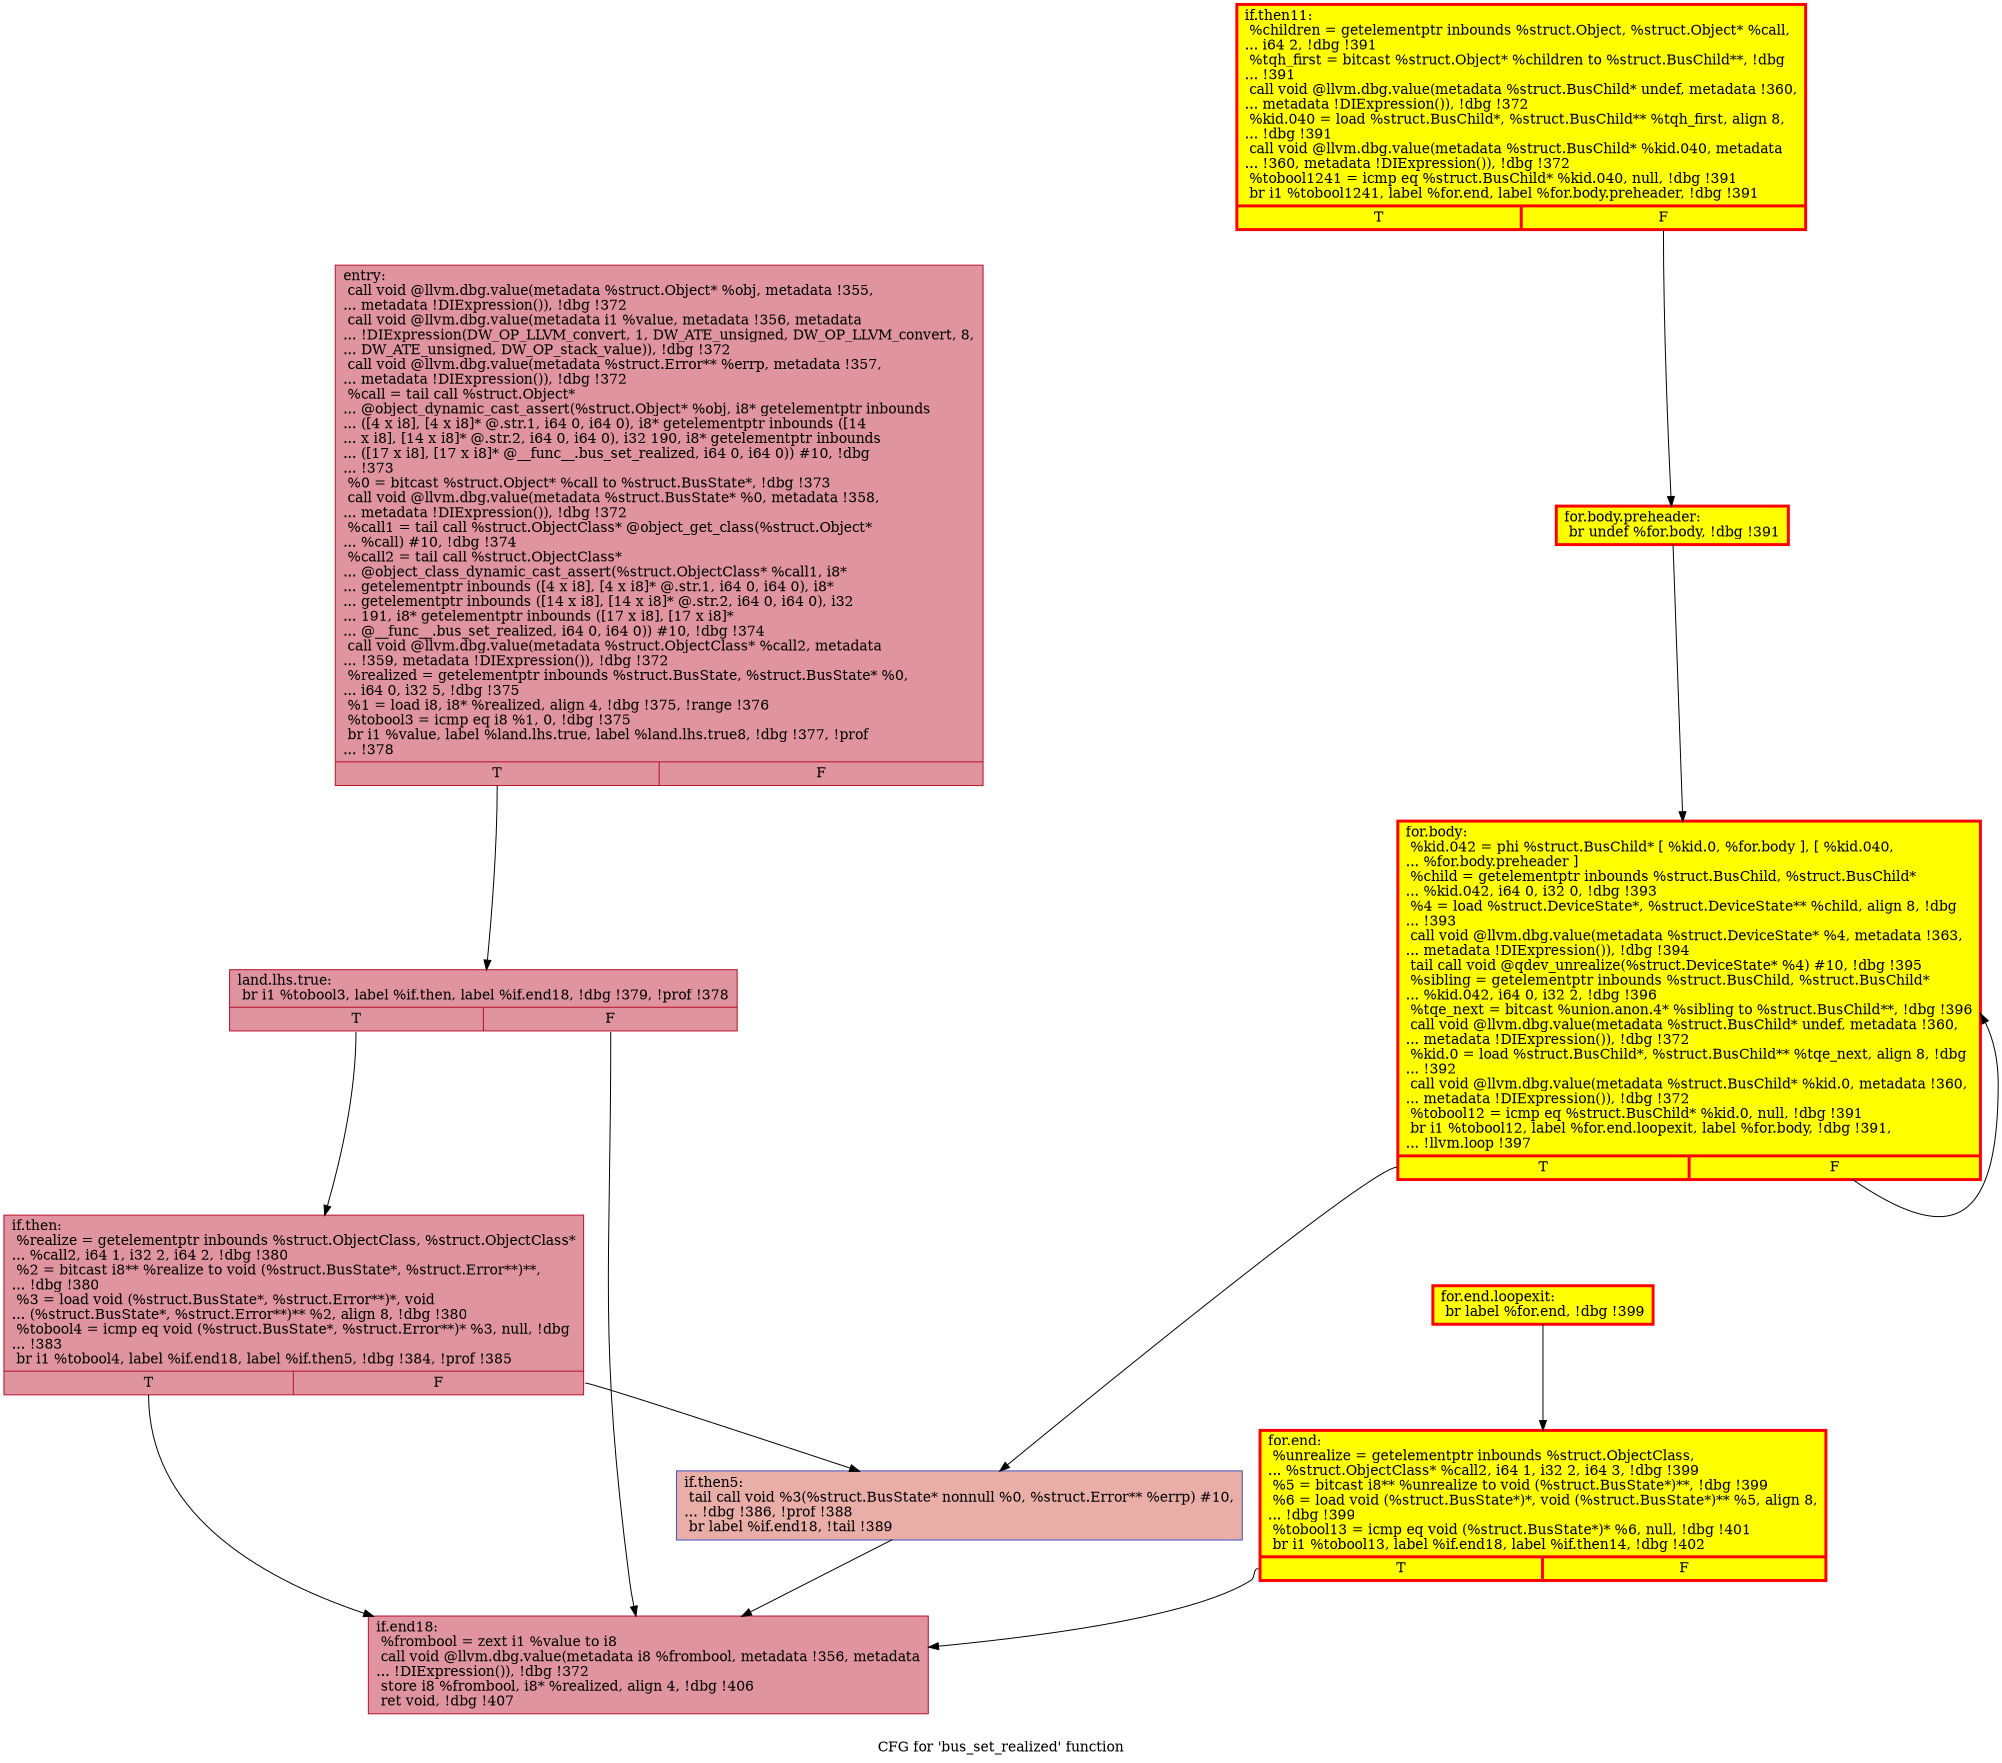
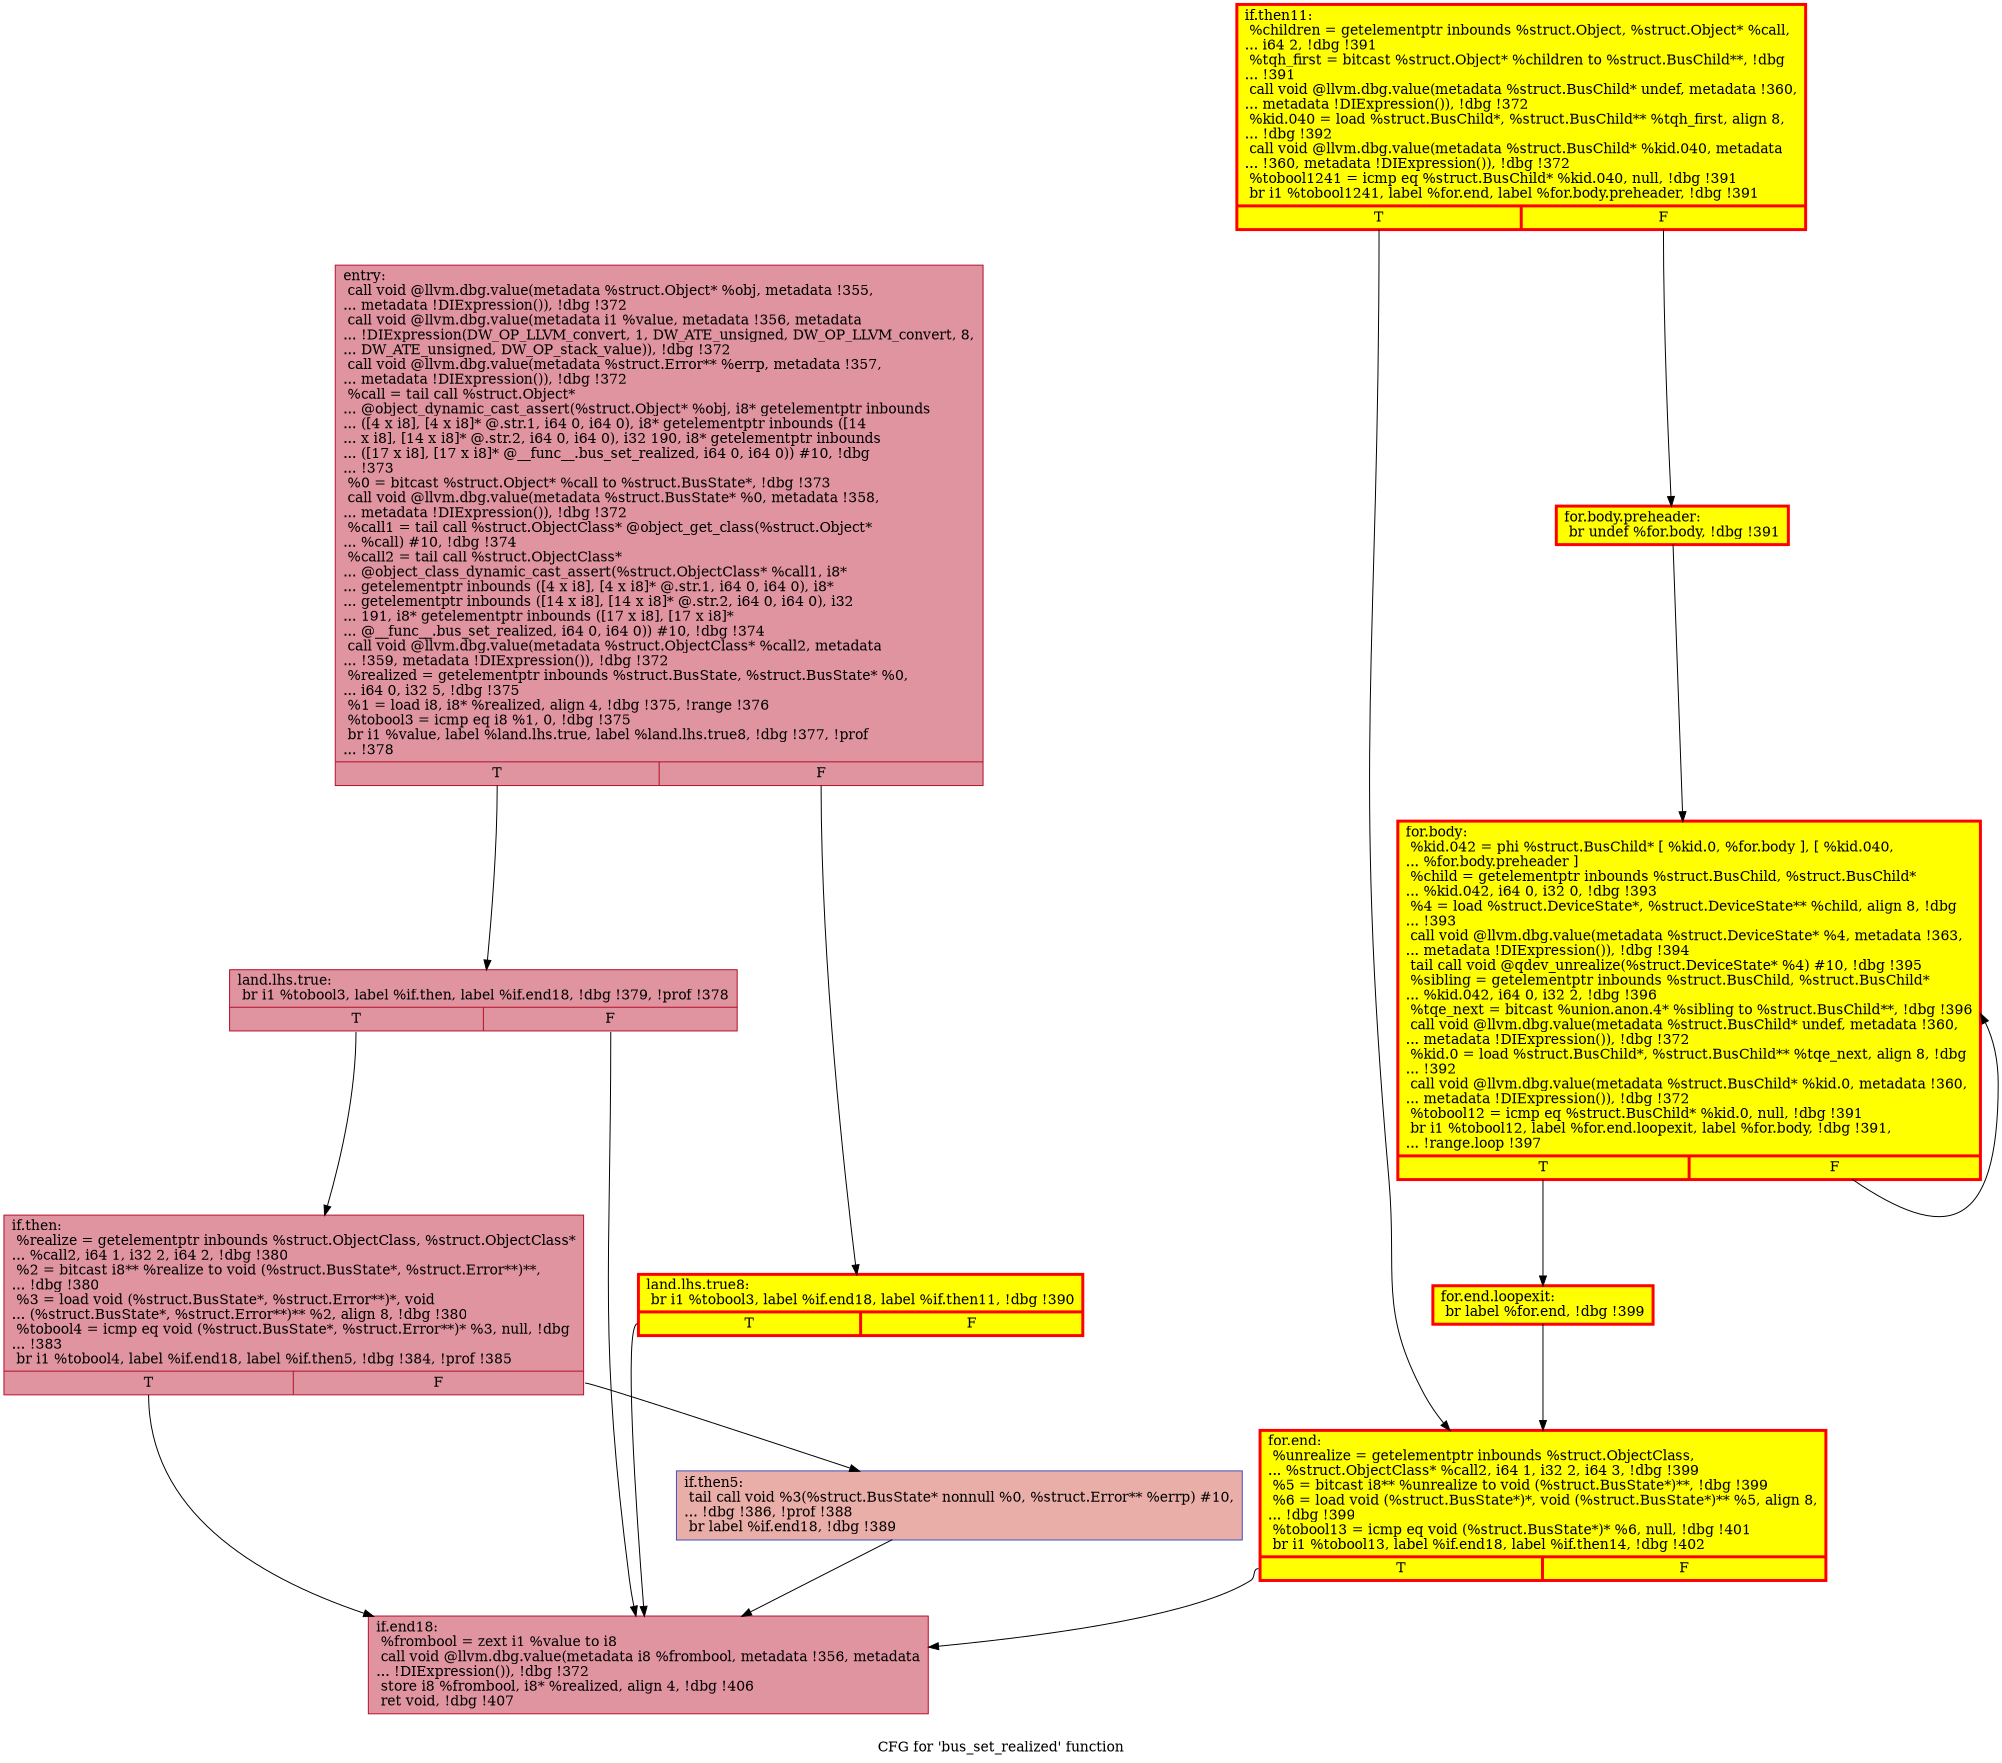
node "if.then11:": text "... !dbg !391" -> "... !dbg !392"
edge "if.then11:" -> "for.end:": added
node "for.body:": text "... !llvm.loop !397" -> "... !range.loop !397"
node "land.lhs.true8:": added
edge "for.body:" -> "if.then5:": now "for.body:" -> "for.end.loopexit:"
node "if.then5:": text "br label %if.end18, !tail !389" -> "br label %if.end18, !dbg !389"
